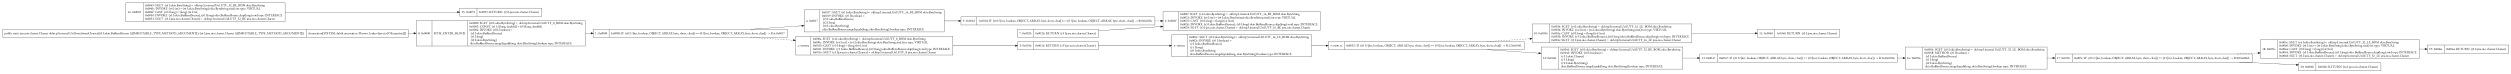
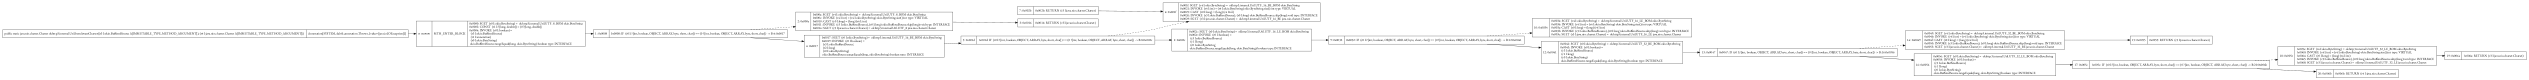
node "11: 0x0040": removed
node "0: 0x0000": text "(r1 I:long)" -> "(r1 I:annotation)"
edge "3: 0x0016" -> "8: 0x002c": now "5: 0x001d" -> "8: 0x002c"
edge "13: 0x0047" -> "14: 0x0049": added
node "16: 0x0056": text "0x0058: METHOD  (r0 I:boolean) =" -> "0x0058: INVOKE  (r0 I:boolean) ="
node "12: 0x0041": text "(r3 I:okio.Charset)" -> "(r3 I:okio.BufferedSource)"
